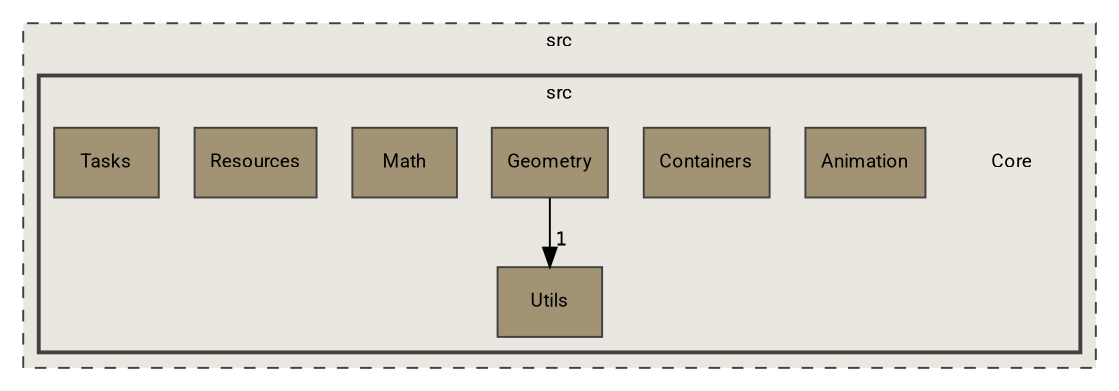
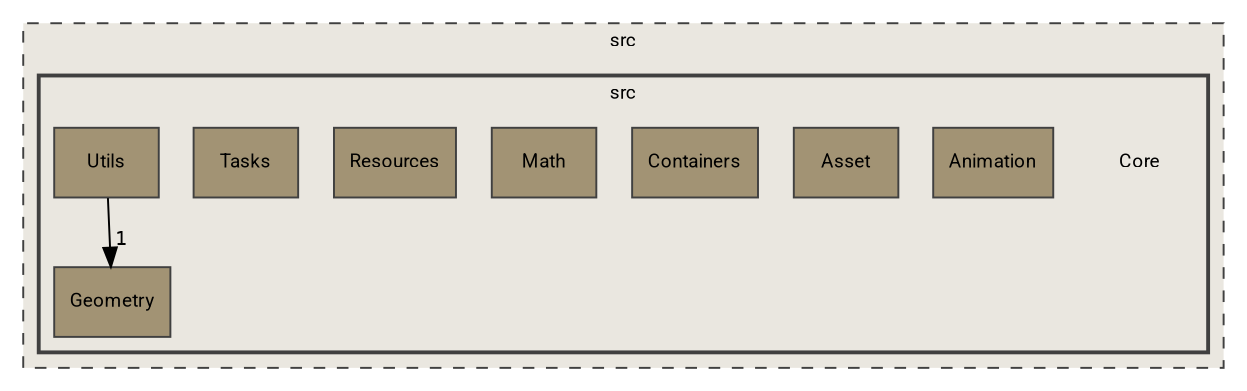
node "Asset": added
edge "Geometry" -> "Utils": reversed
